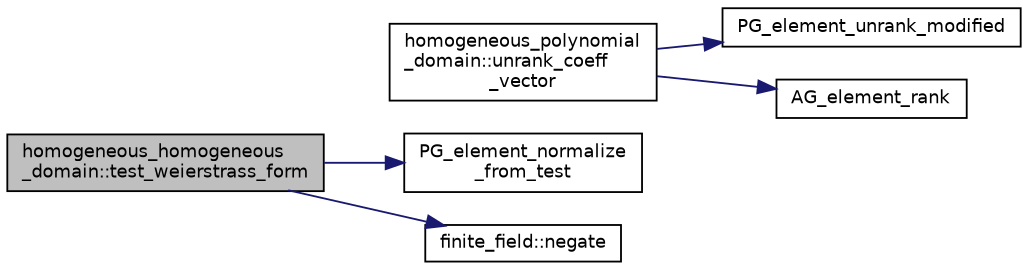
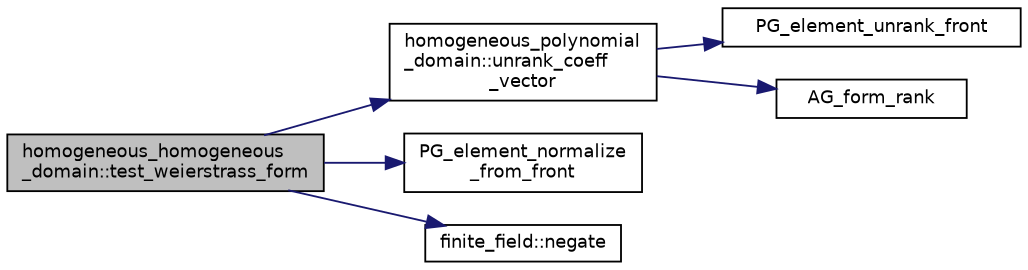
node "PG_element_unrank_modified": label "PG_element_unrank_modified" -> "PG_element_unrank_front"
node "AG_element_rank": label "AG_element_rank" -> "AG_form_rank"
edge "homogeneous_homogeneous _domain::test_weierstrass_form" -> "homogeneous_polynomial _domain::unrank_coeff _vector": added
node "PG_element_normalize _from_test": label "PG_element_normalize _from_test" -> "PG_element_normalize _from_front"
